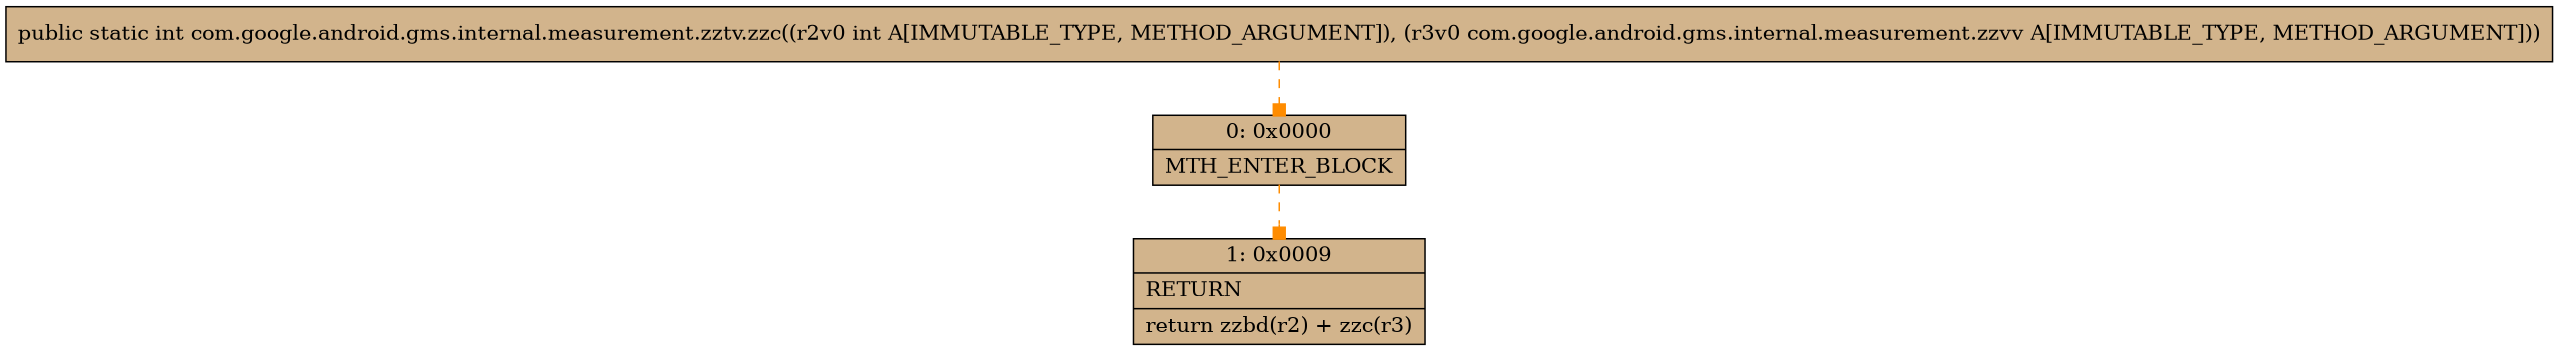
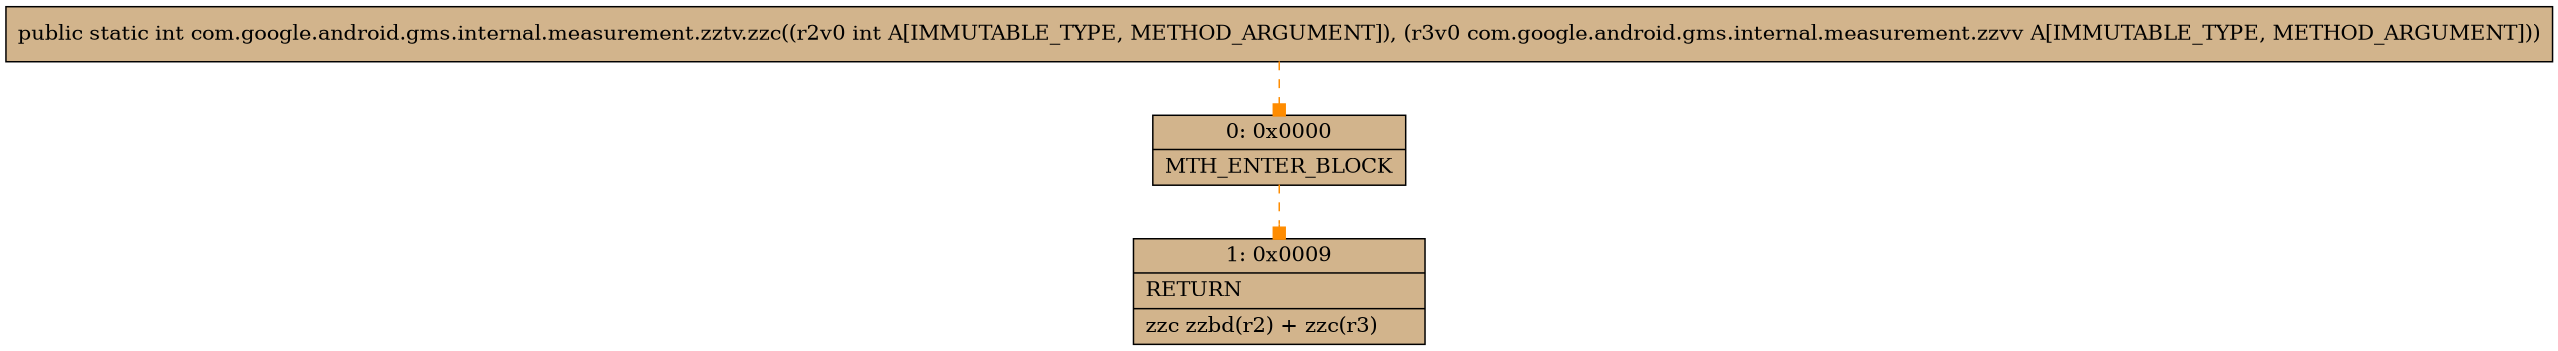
node "1: 0x0009": text "return zzbd(r2) + zzc(r3)" -> "zzc zzbd(r2) + zzc(r3)"
